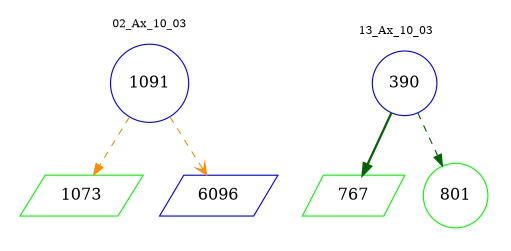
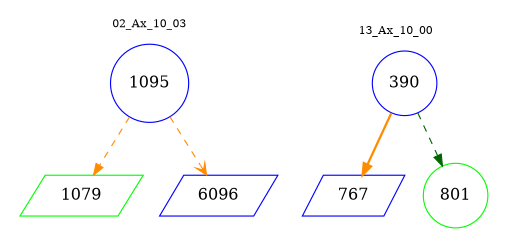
cluster "13_Ax_10_03": label "13_Ax_10_03" -> "13_Ax_10_00"
node "1091": label "1091" -> "1095"
edge "390" -> "767": color darkgreen -> darkorange
node "1073": label "1073" -> "1079"
node "767": color green -> blue
